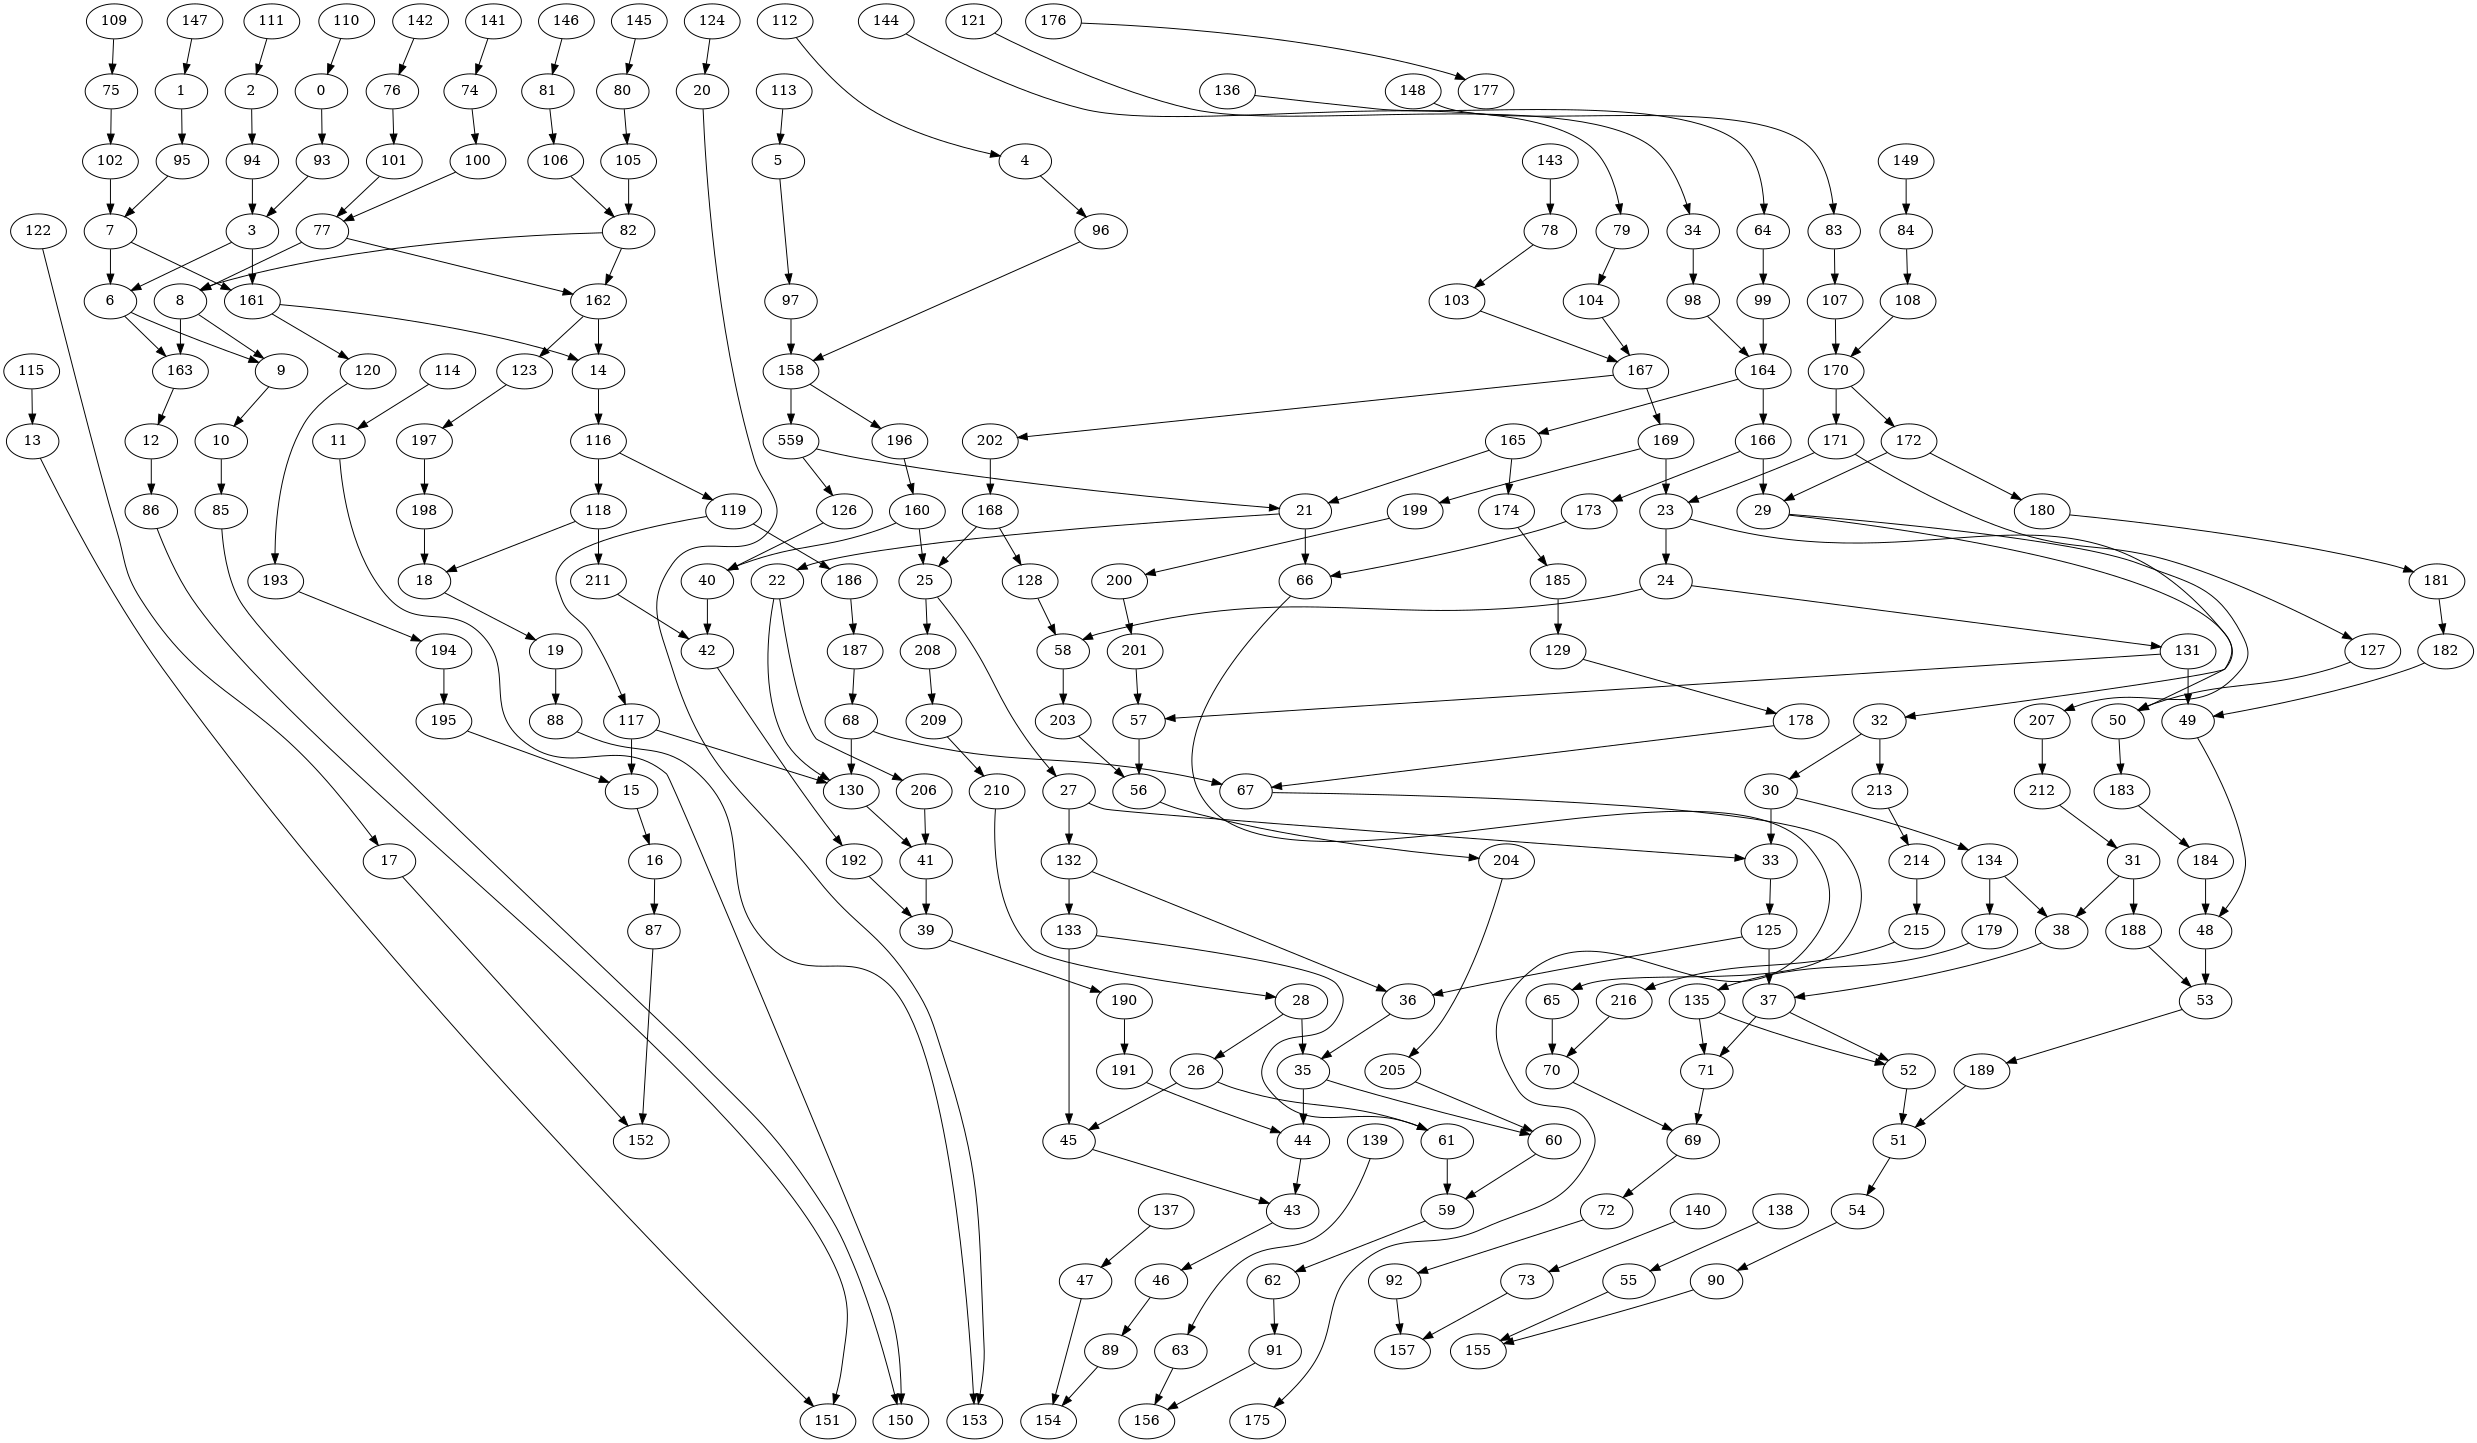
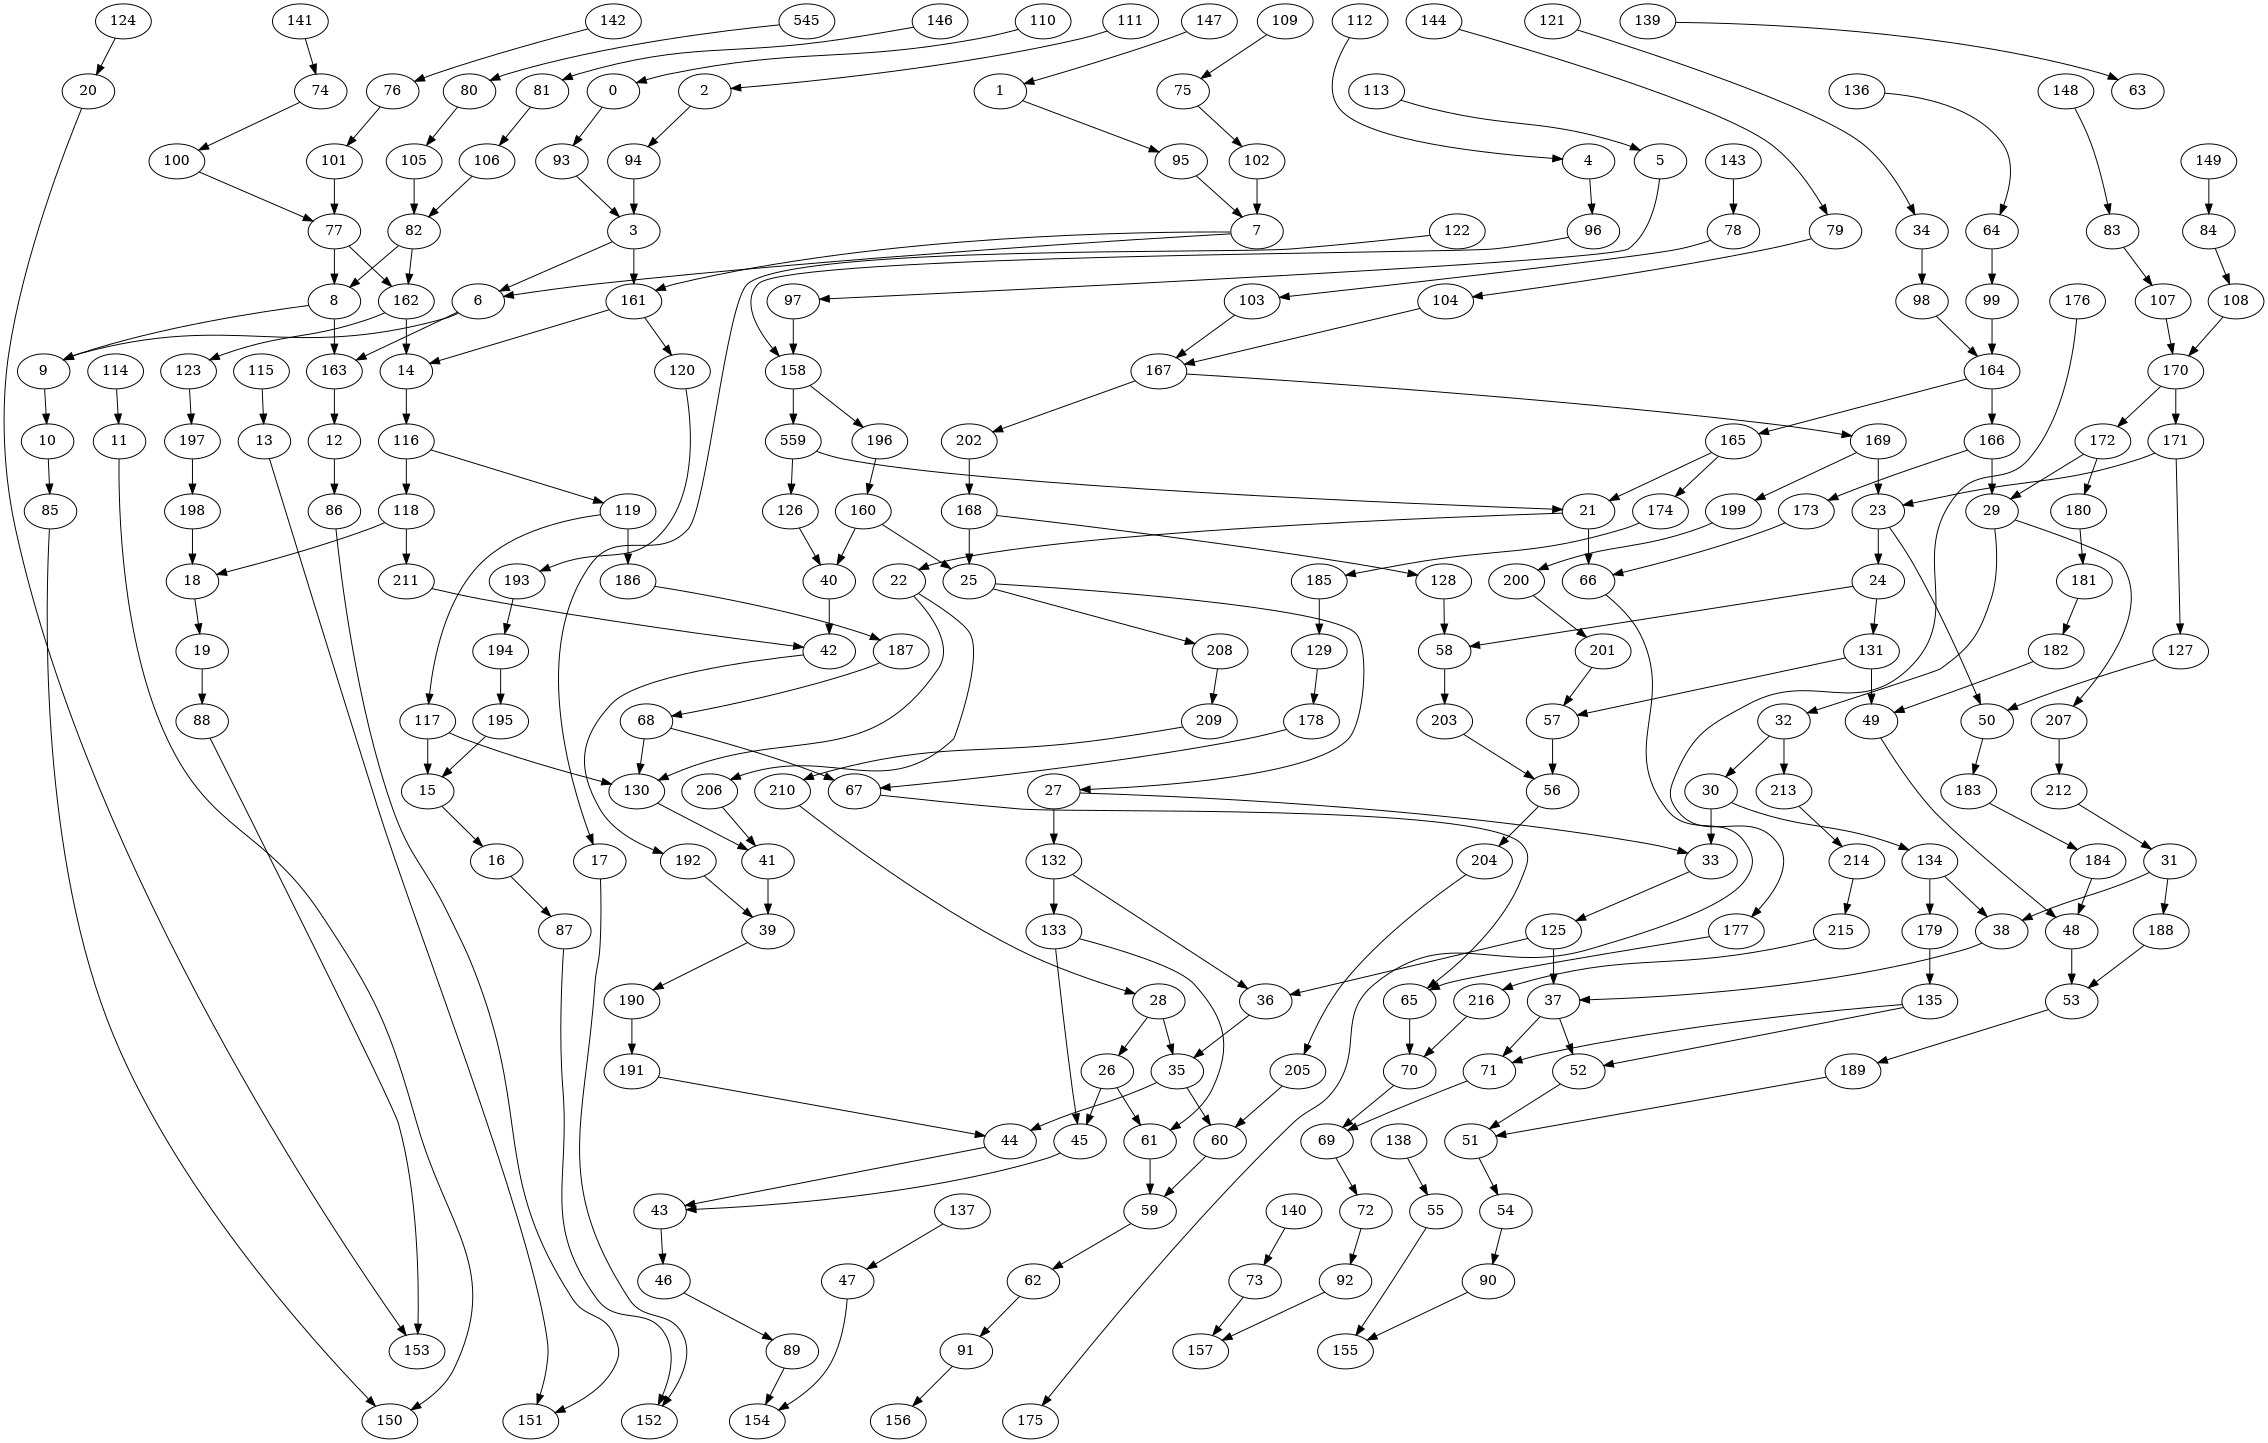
node "145": label "145" -> "545"
edge "177" -> "65": added
edge "63" -> "156": removed
